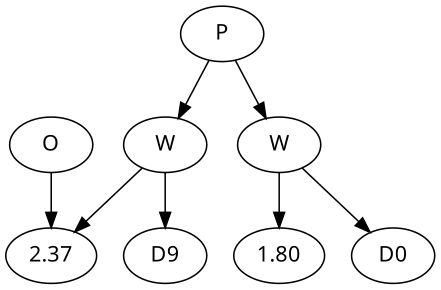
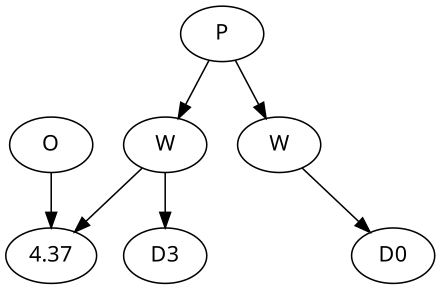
node "2.37": label "2.37" -> "4.37"
node "D9": label "D9" -> "D3"
node "1.80": removed
